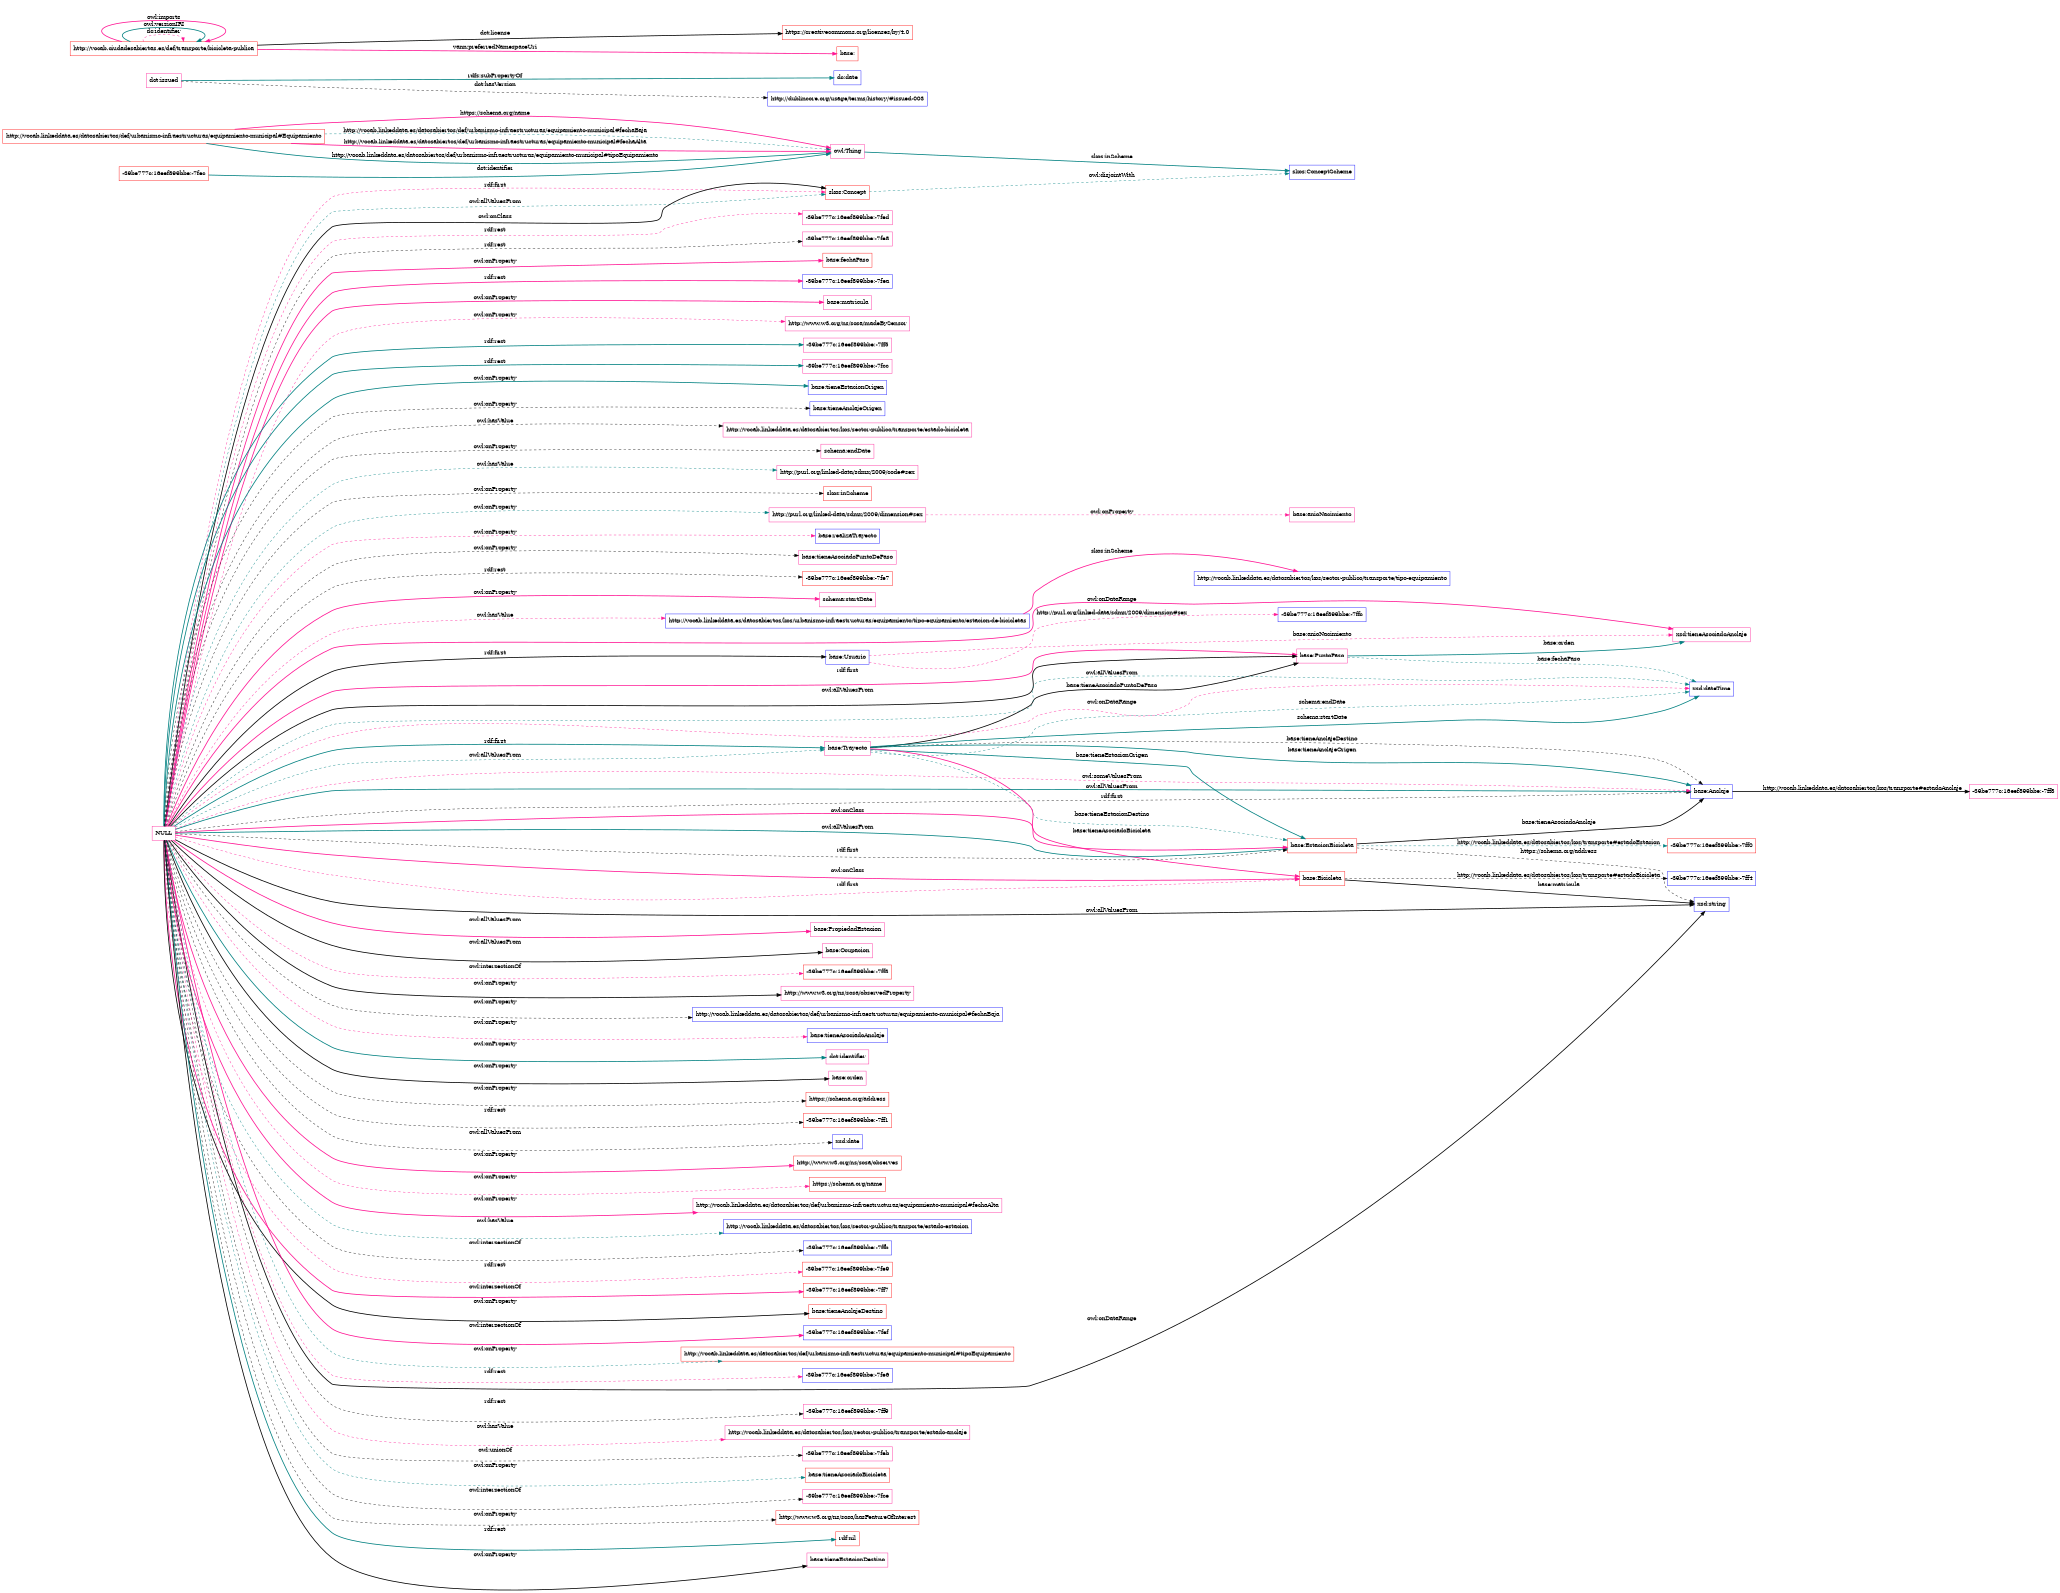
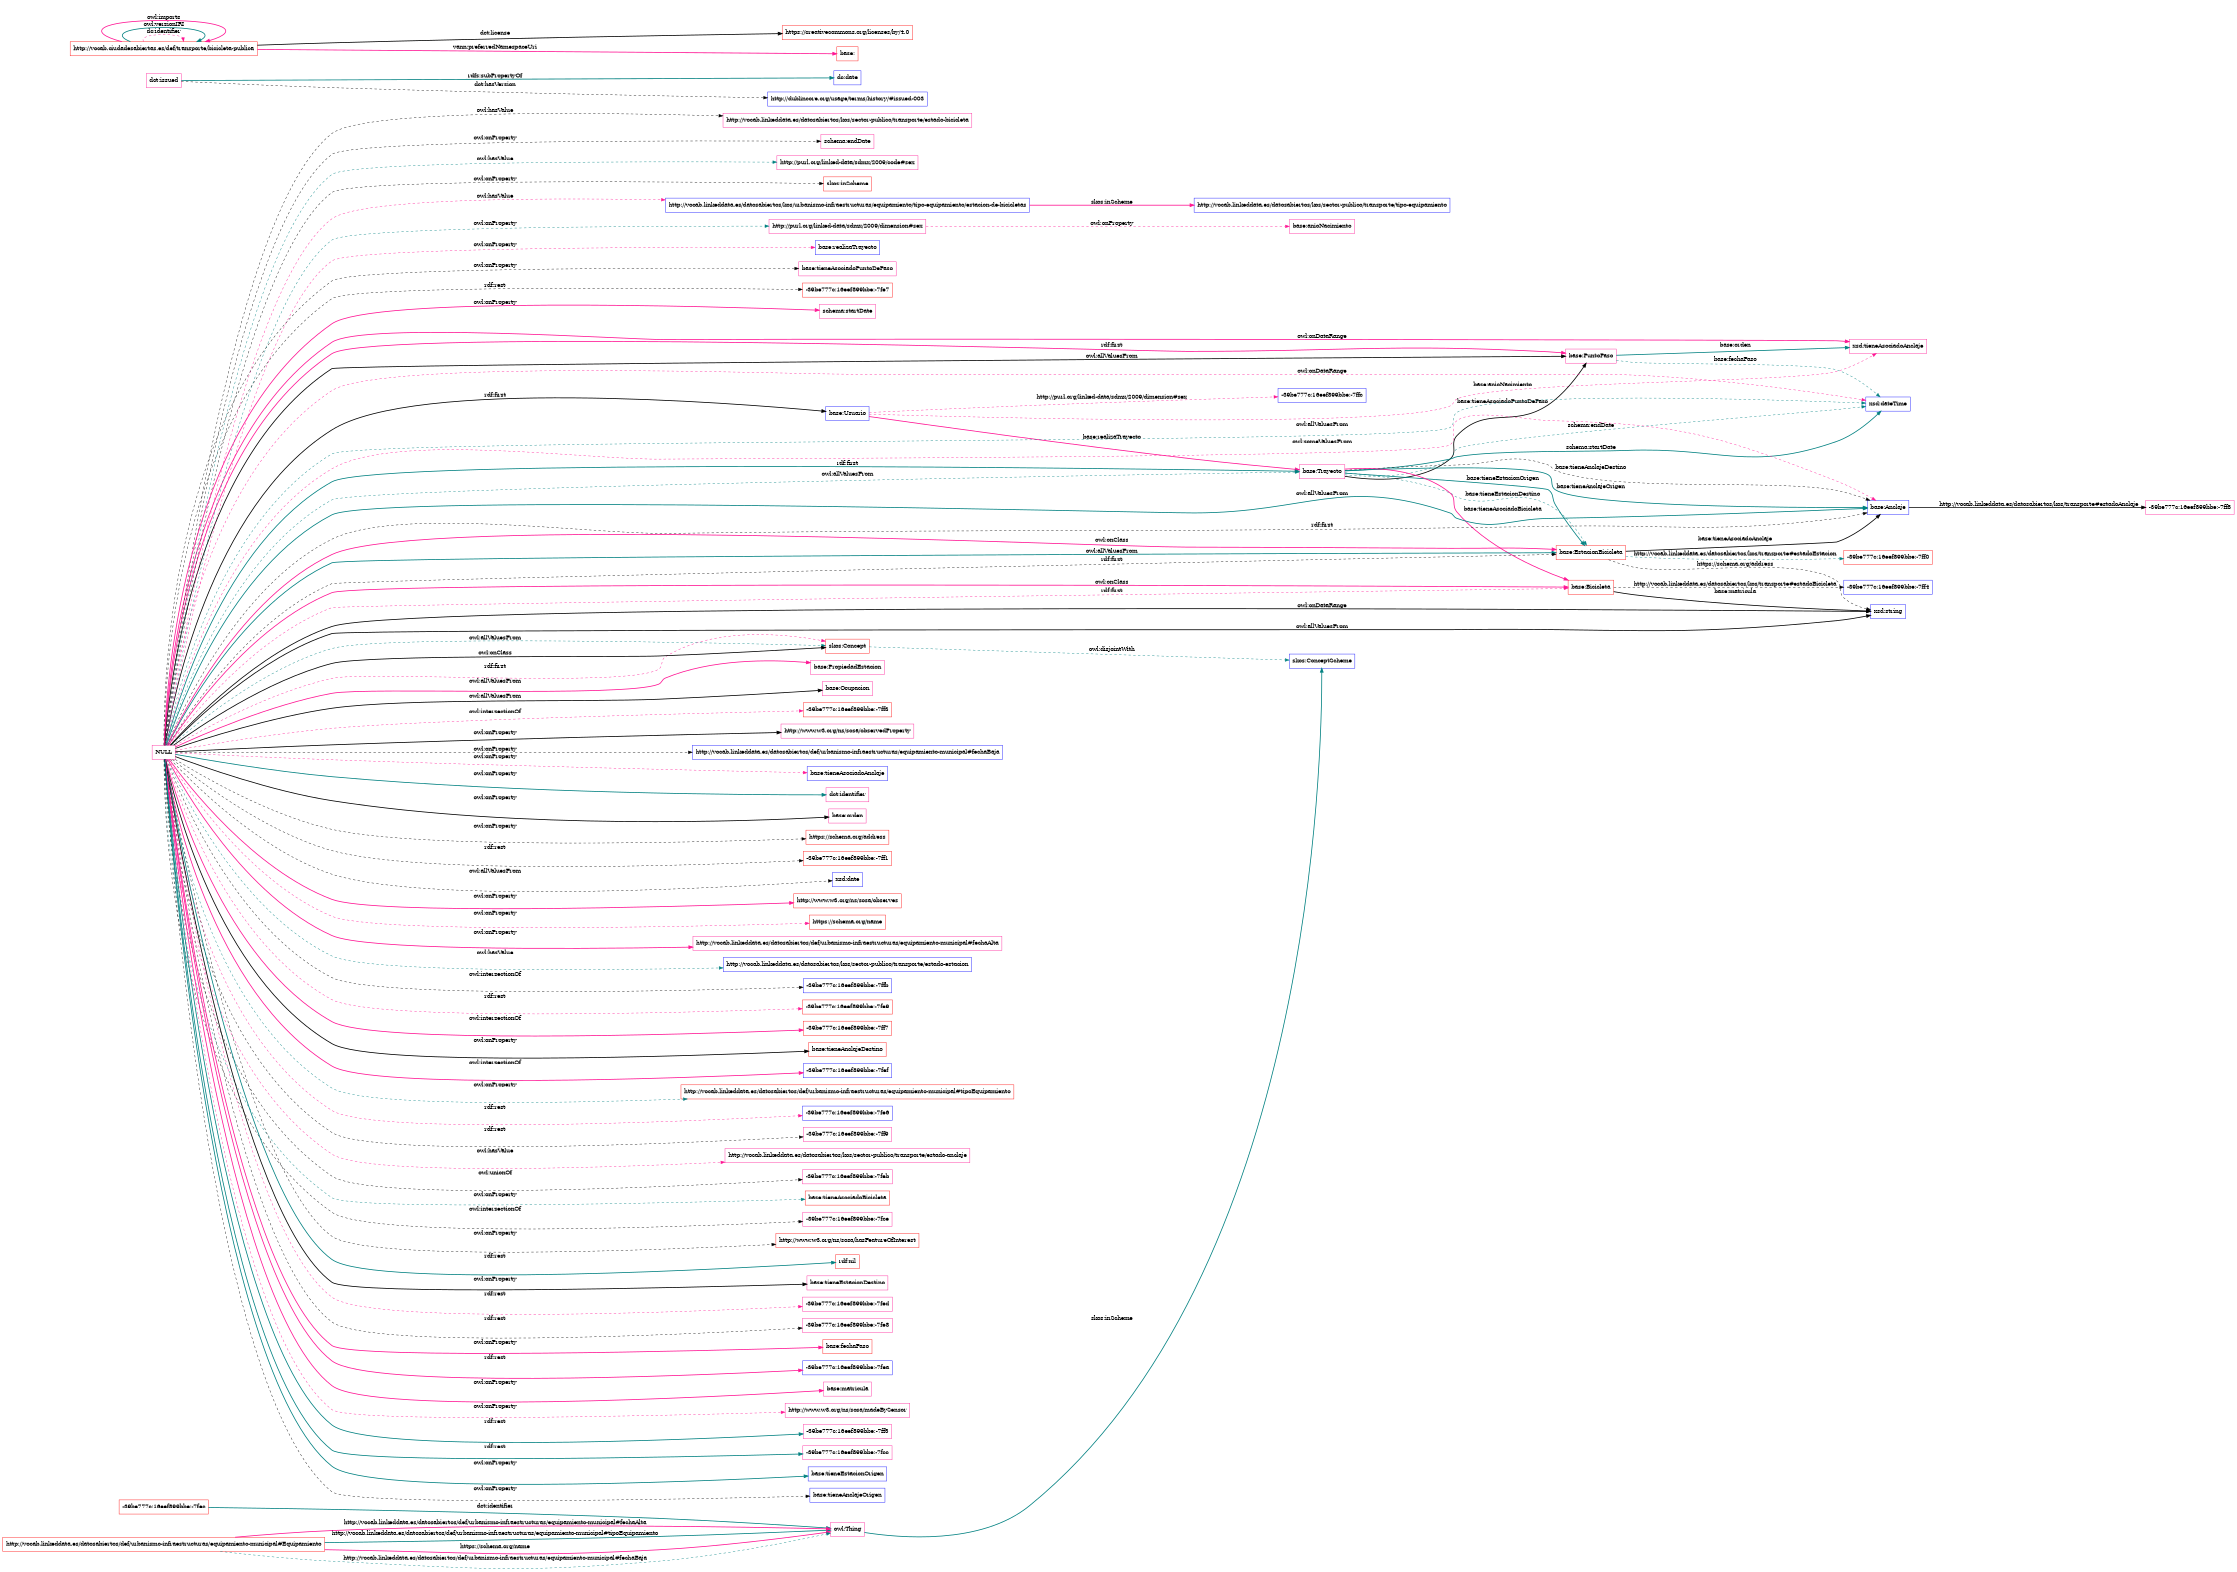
edge "base:Usuario" -> "base:Trayecto": added, label "base:realizaTrayecto"
